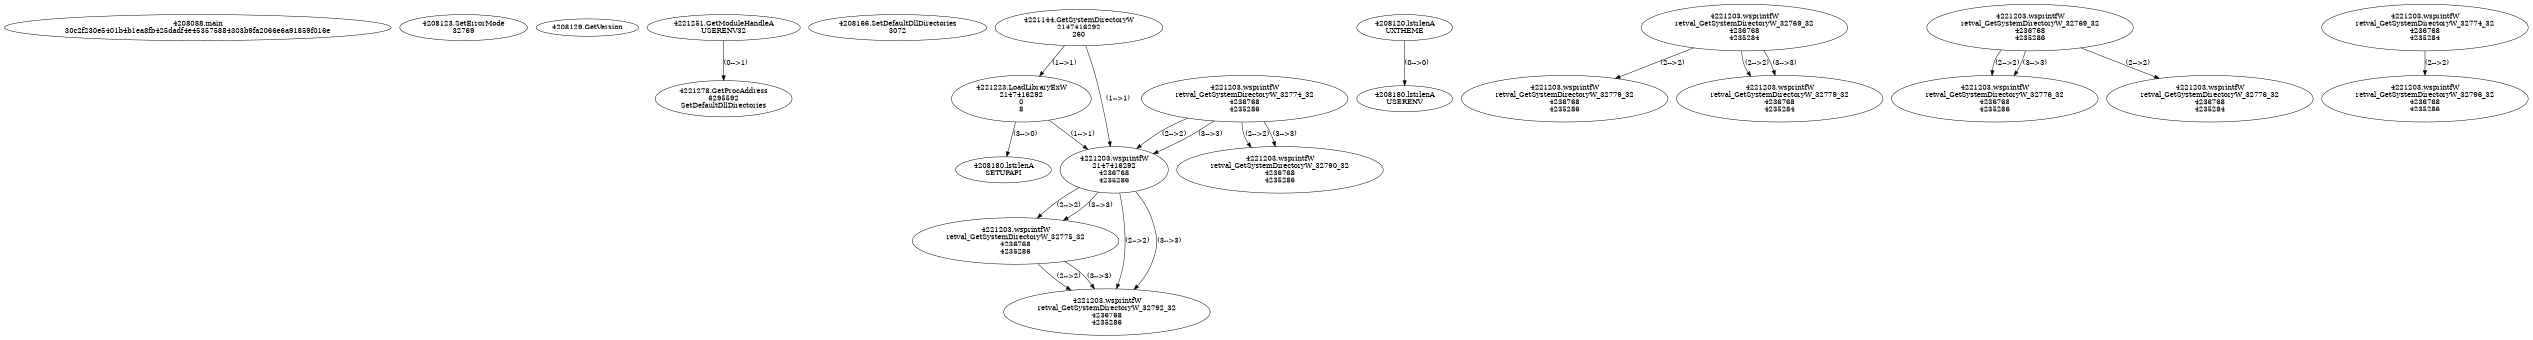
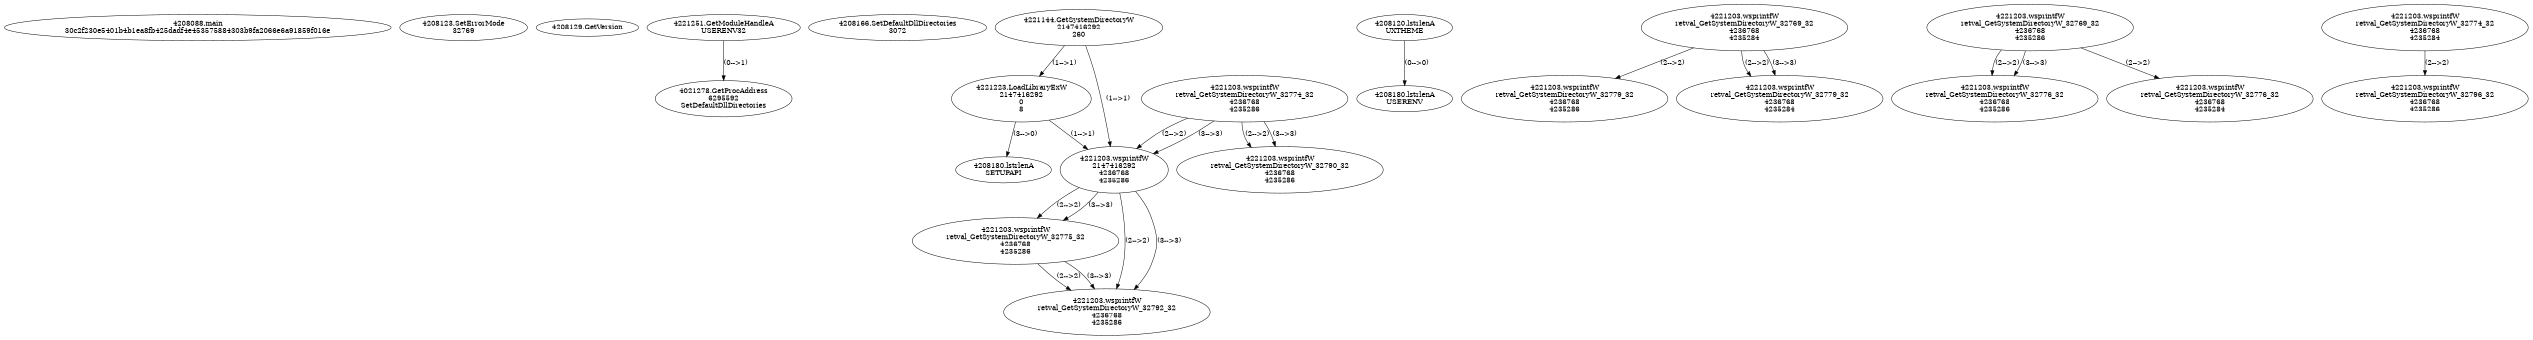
node "4221278.GetProcAddress 6295592 SetDefaultDllDirectories": label "4221278.GetProcAddress 6295592 SetDefaultDllDirectories" -> "4021278.GetProcAddress 6295592 SetDefaultDllDirectories"
